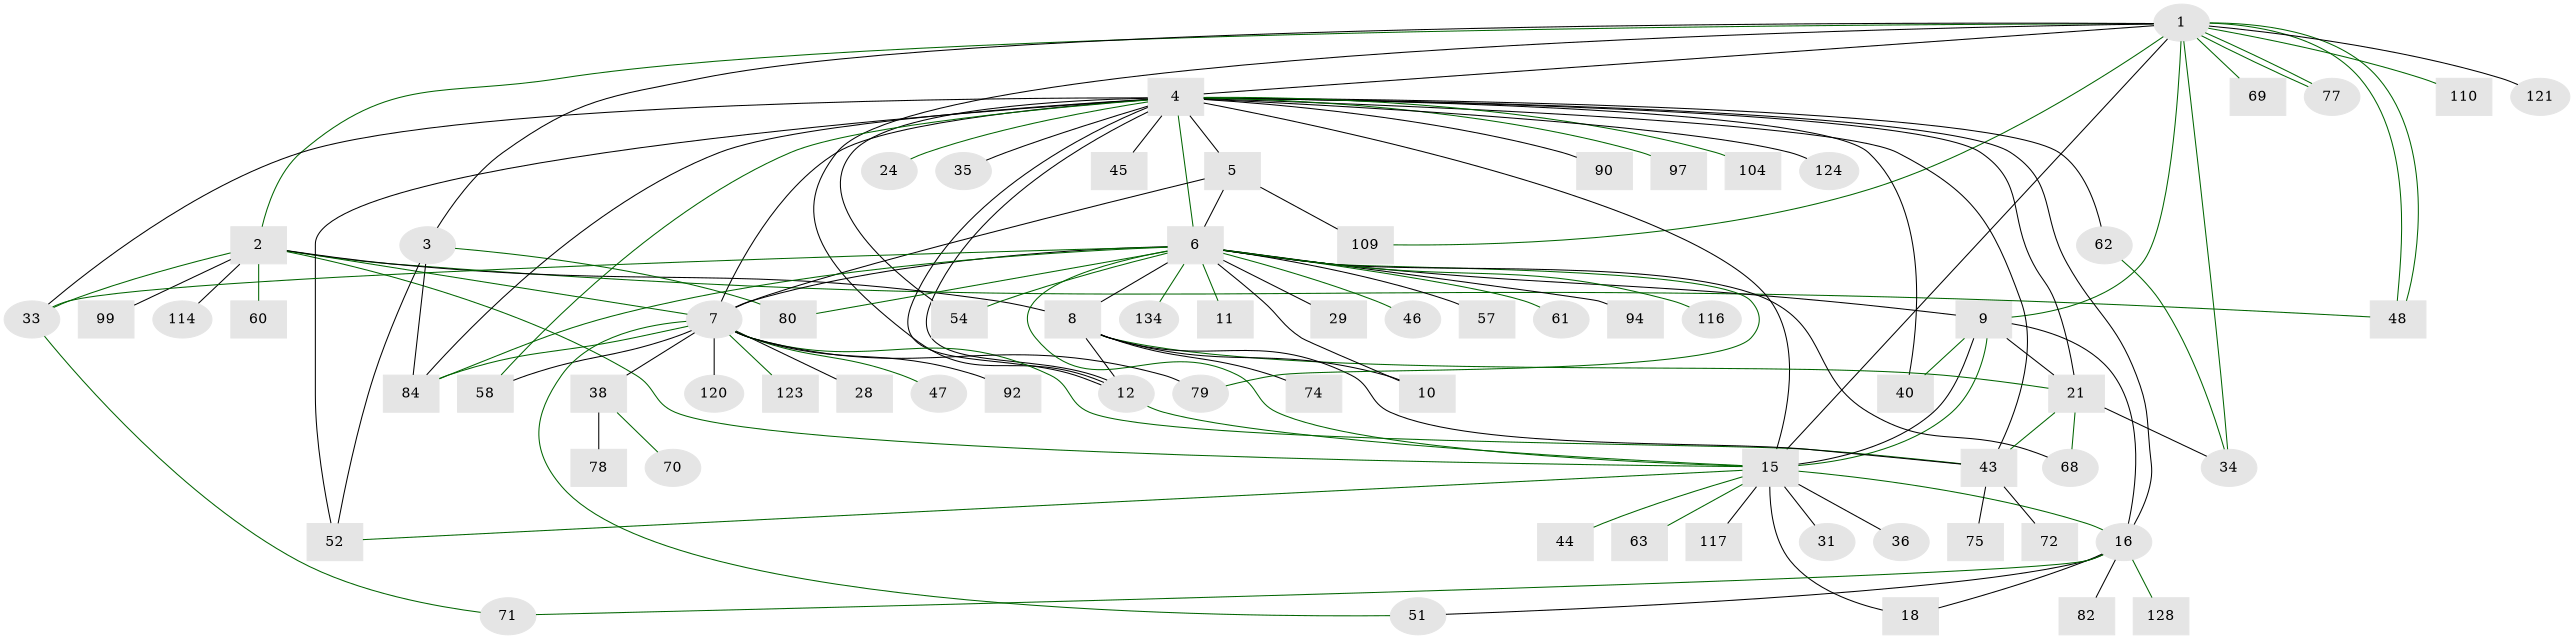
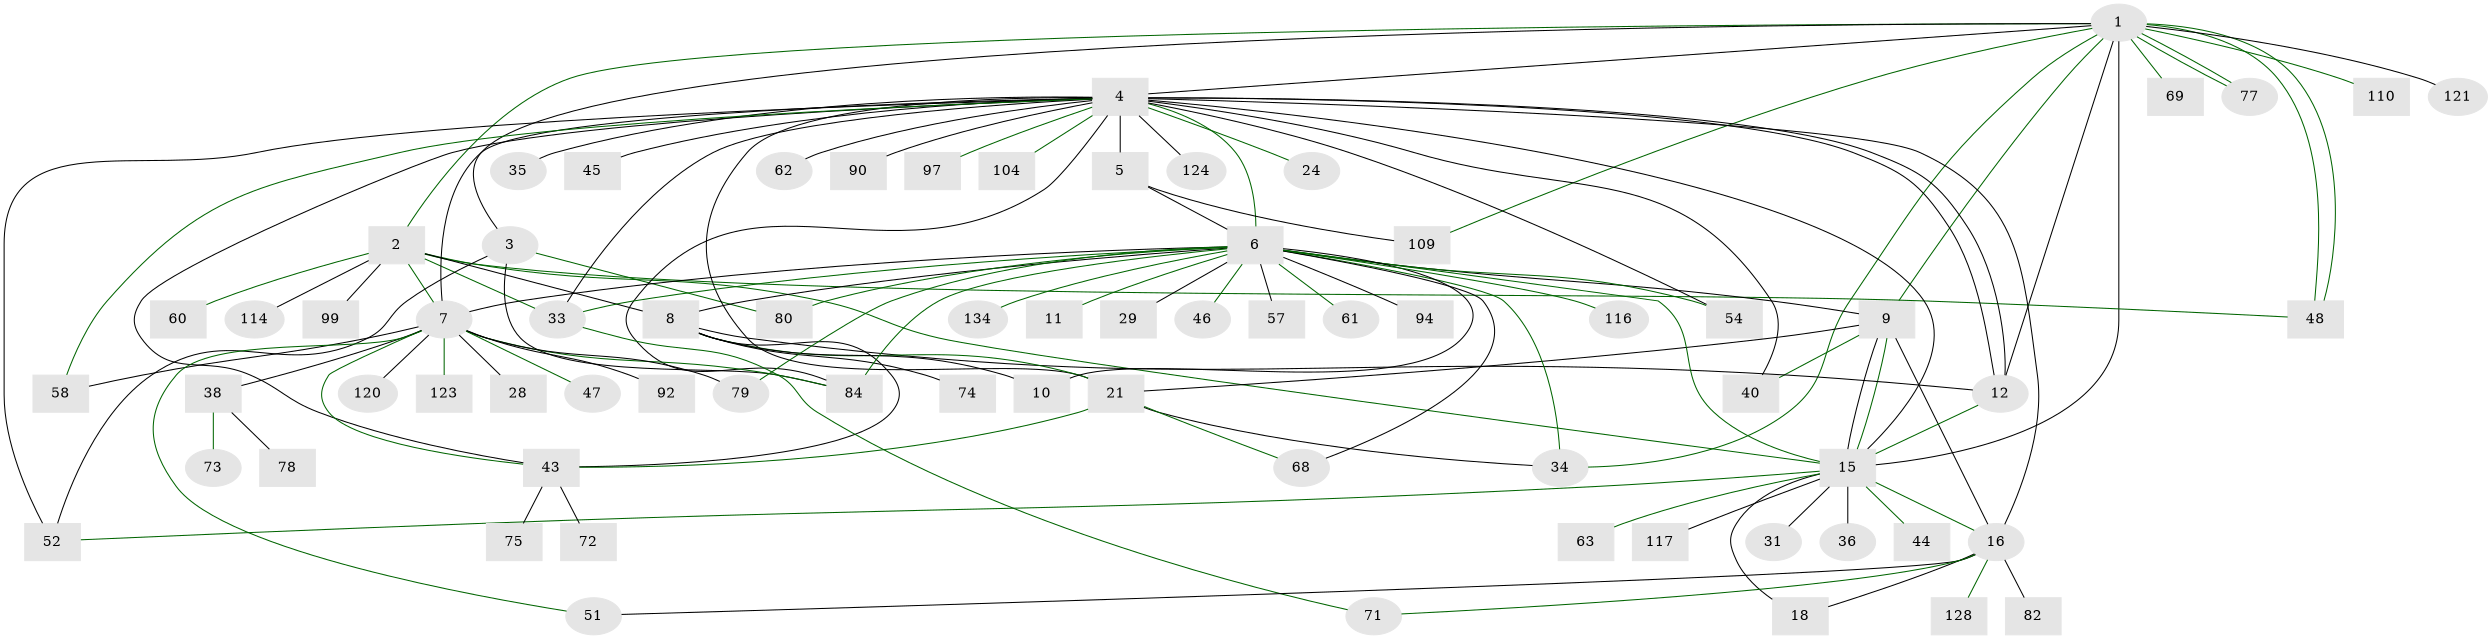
edge "5" -- "7": removed
edge "62" -- "34": now "6" -- "34"
node "70": label "70" -> "73"
